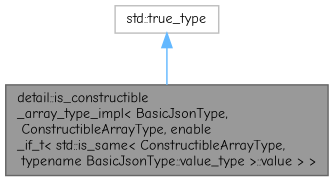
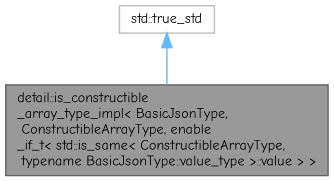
node "std::true_type": label "std::true_type" -> "std::true_std"
